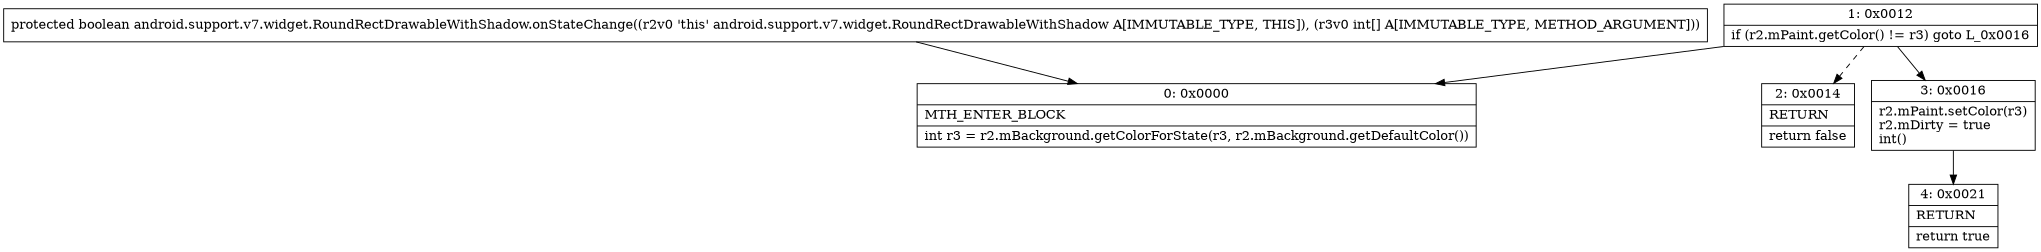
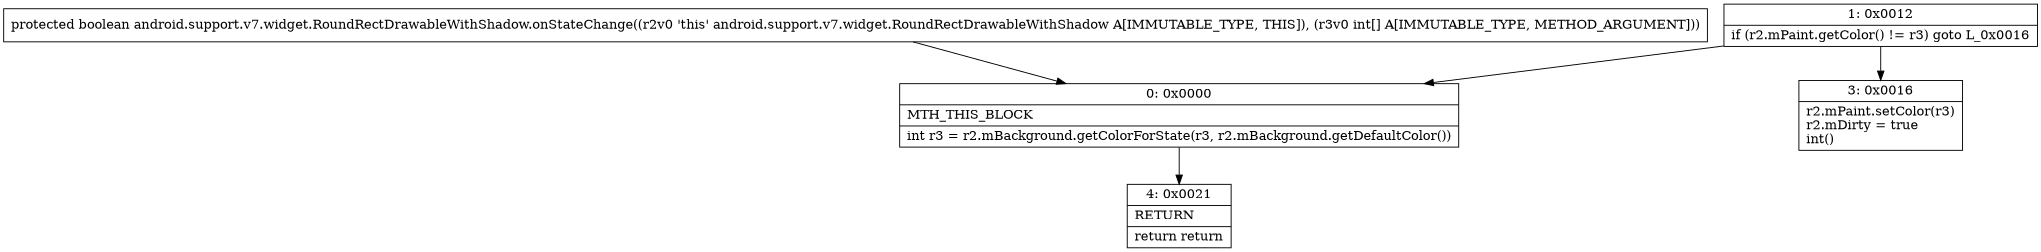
node "0: 0x0000": text "MTH_ENTER_BLOCK" -> "MTH_THIS_BLOCK"
node "2: 0x0014": removed
edge "3: 0x0016" -> "4: 0x0021": now "0: 0x0000" -> "4: 0x0021"
node "4: 0x0021": text "return true" -> "return return"
